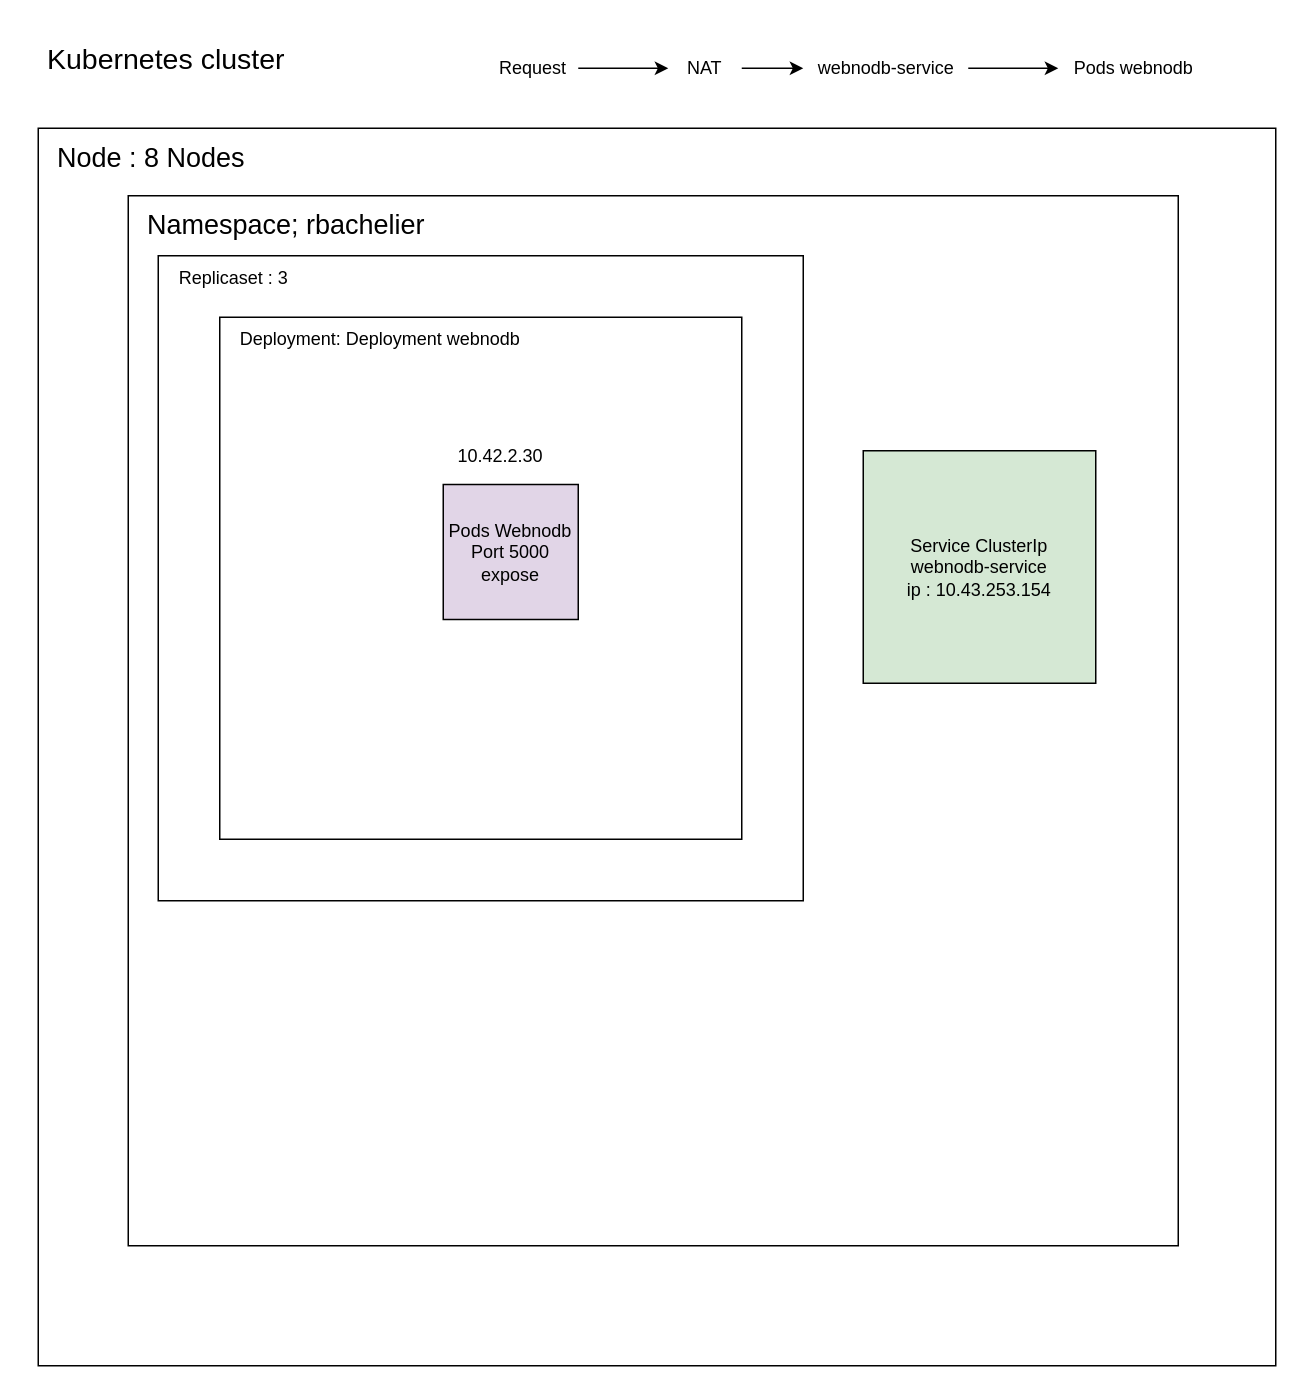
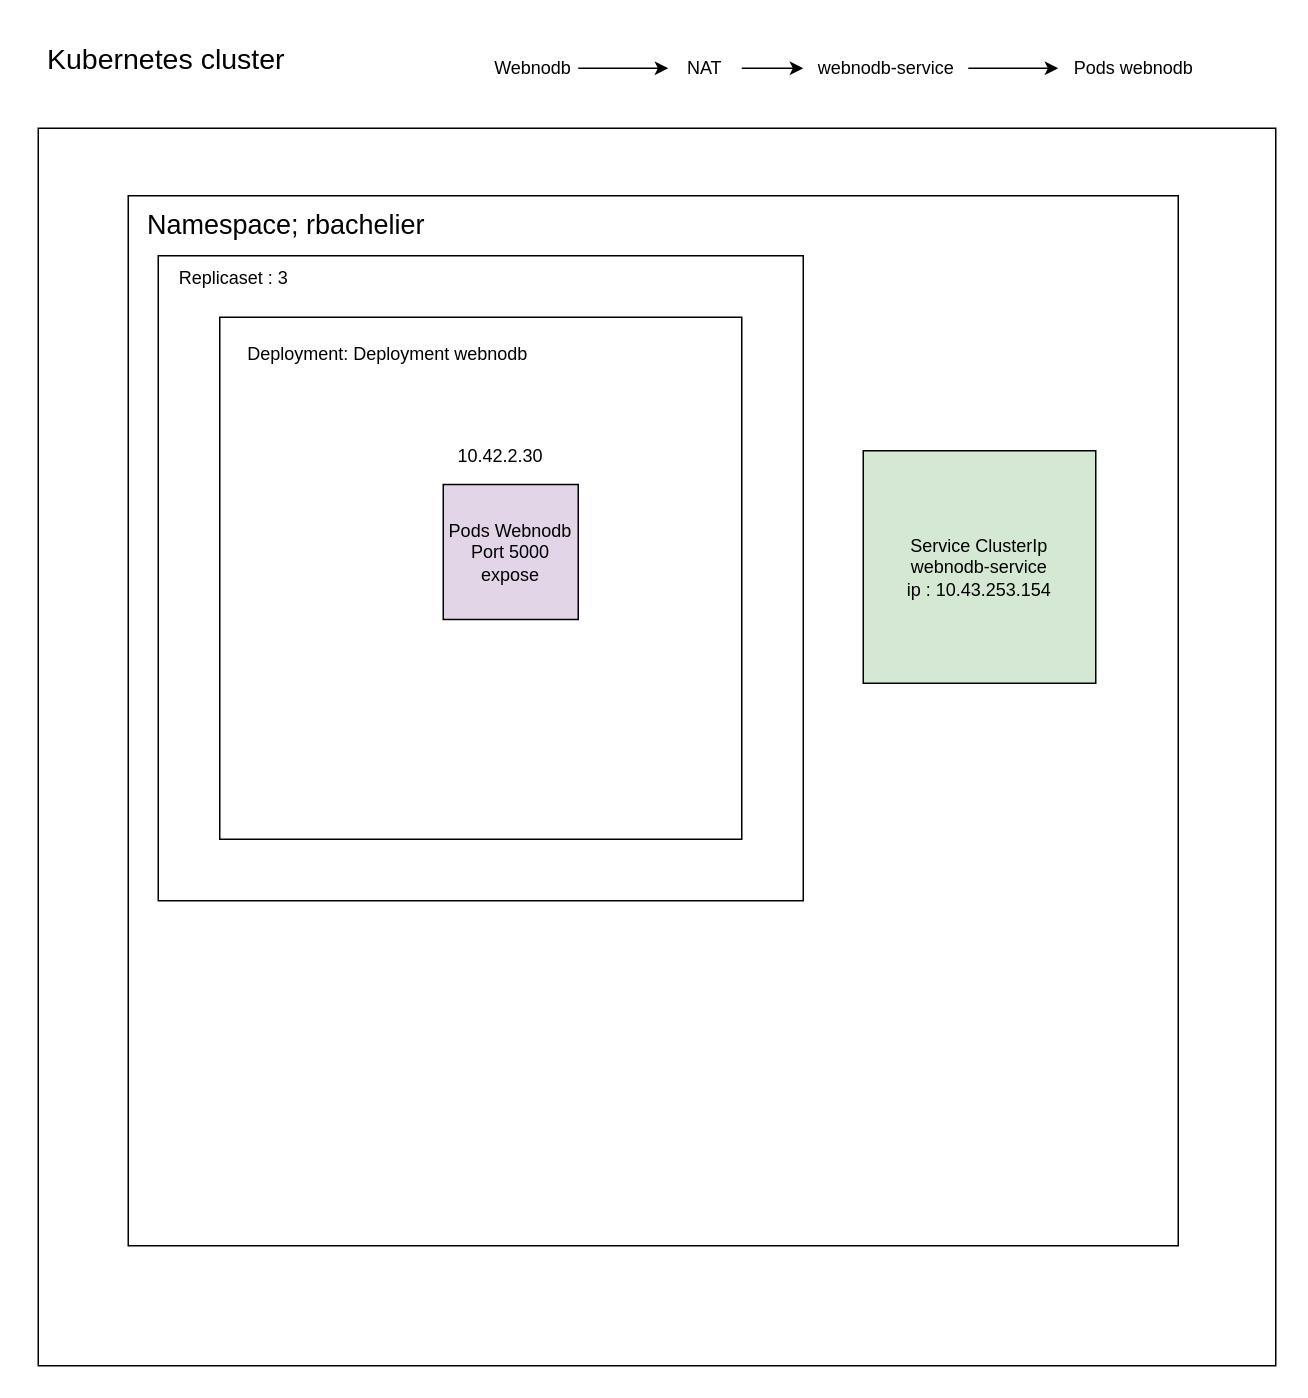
node "Request": label "Request" -> "Webnodb"
node "Node : 8 Nodes": removed
node "Deployment: Deployment webnodb": moved (400, 340) -> (407, 355)
